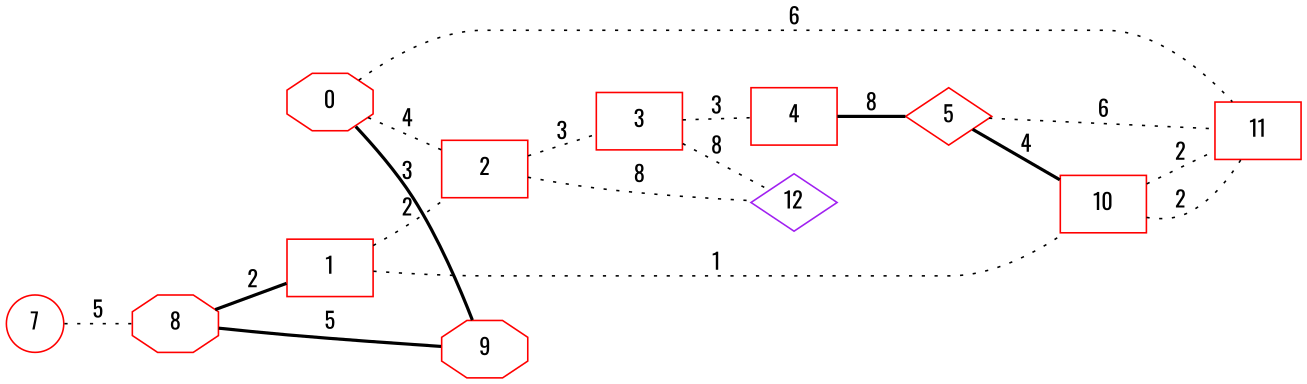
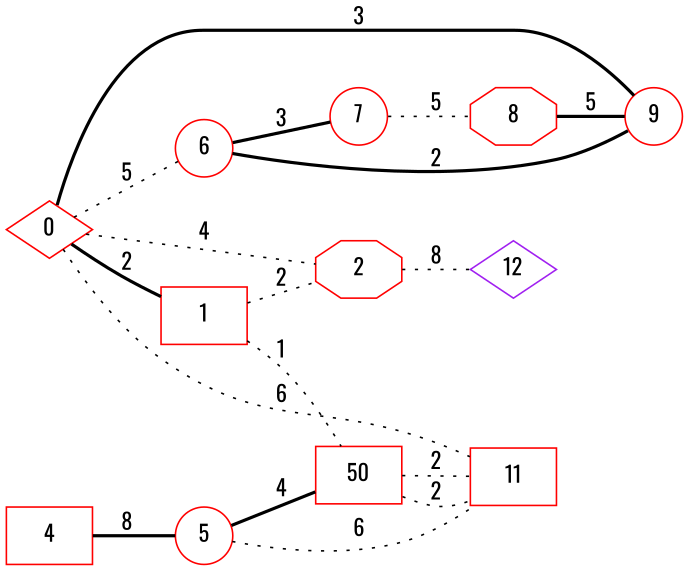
node "0": shape octagon -> diamond
node "5": shape diamond -> circle
node "3": removed
node "6": added
node "2": shape box -> octagon
node "10": label "10" -> "50"
edge "1" -- "8": now "1" -- "0"
node "9": shape octagon -> circle
